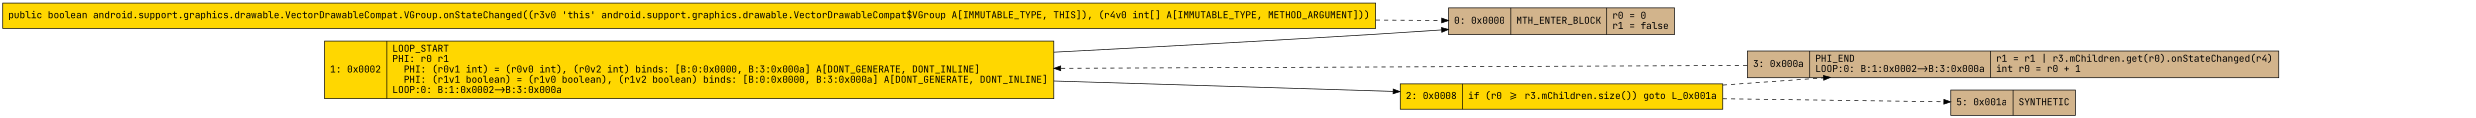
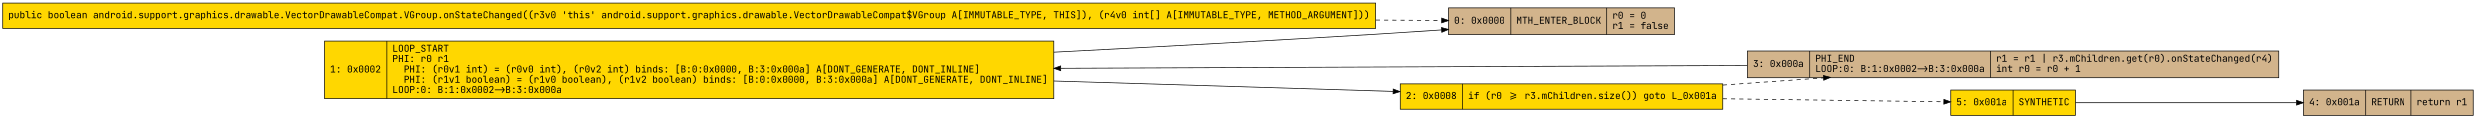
edge "3: 0x000a" -> "1: 0x0002": style dashed -> solid
node "5: 0x001a": fillcolor tan -> gold
node "4: 0x001a": added
